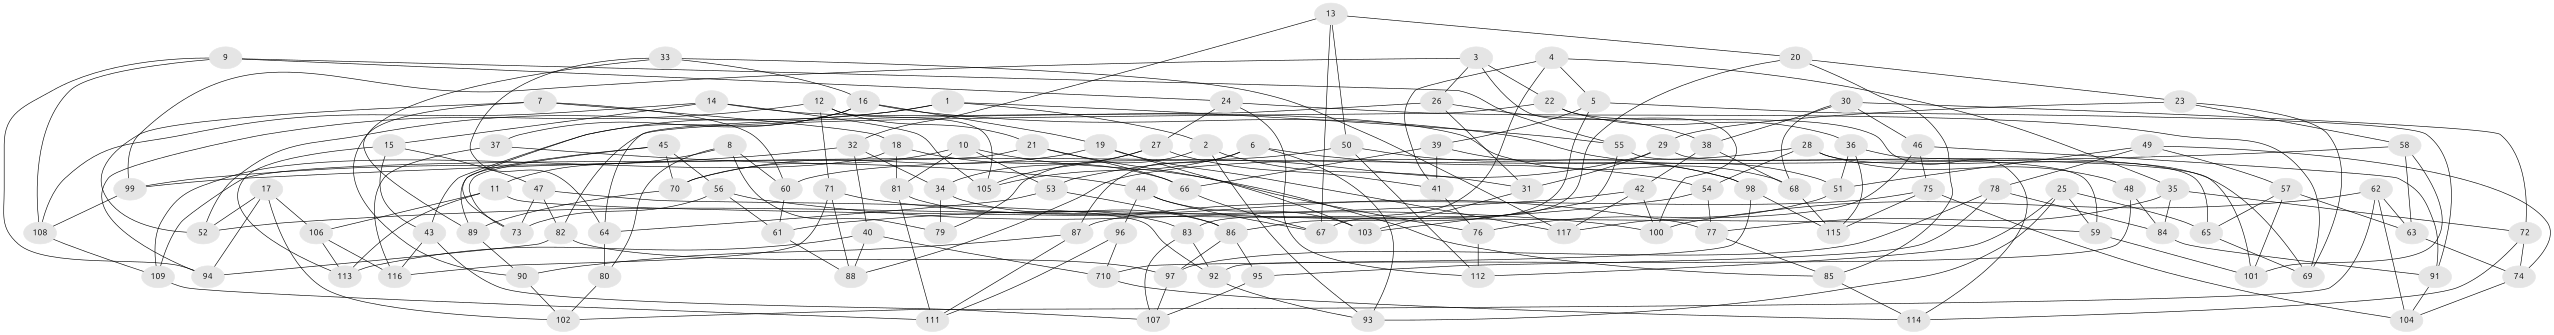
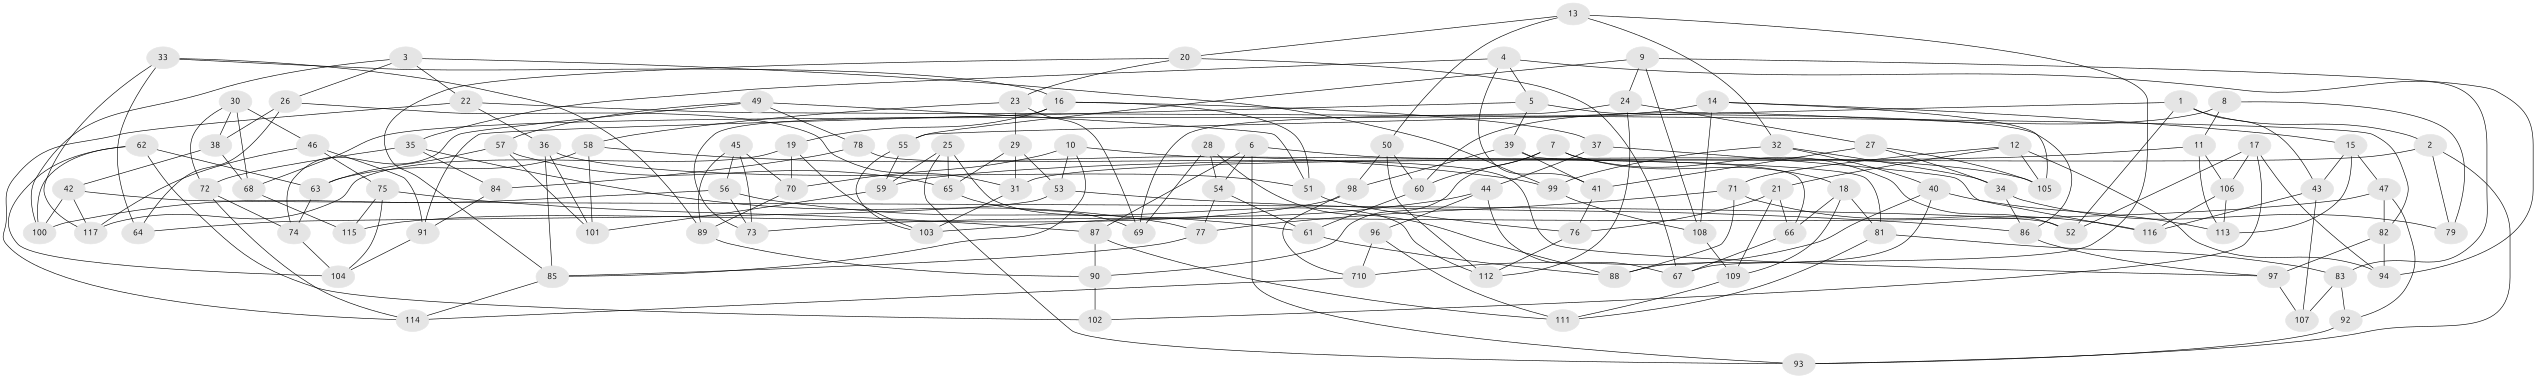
node "48": removed
edge "36" -- "115": now "36" -- "85"
node "80": removed
node "95": removed
